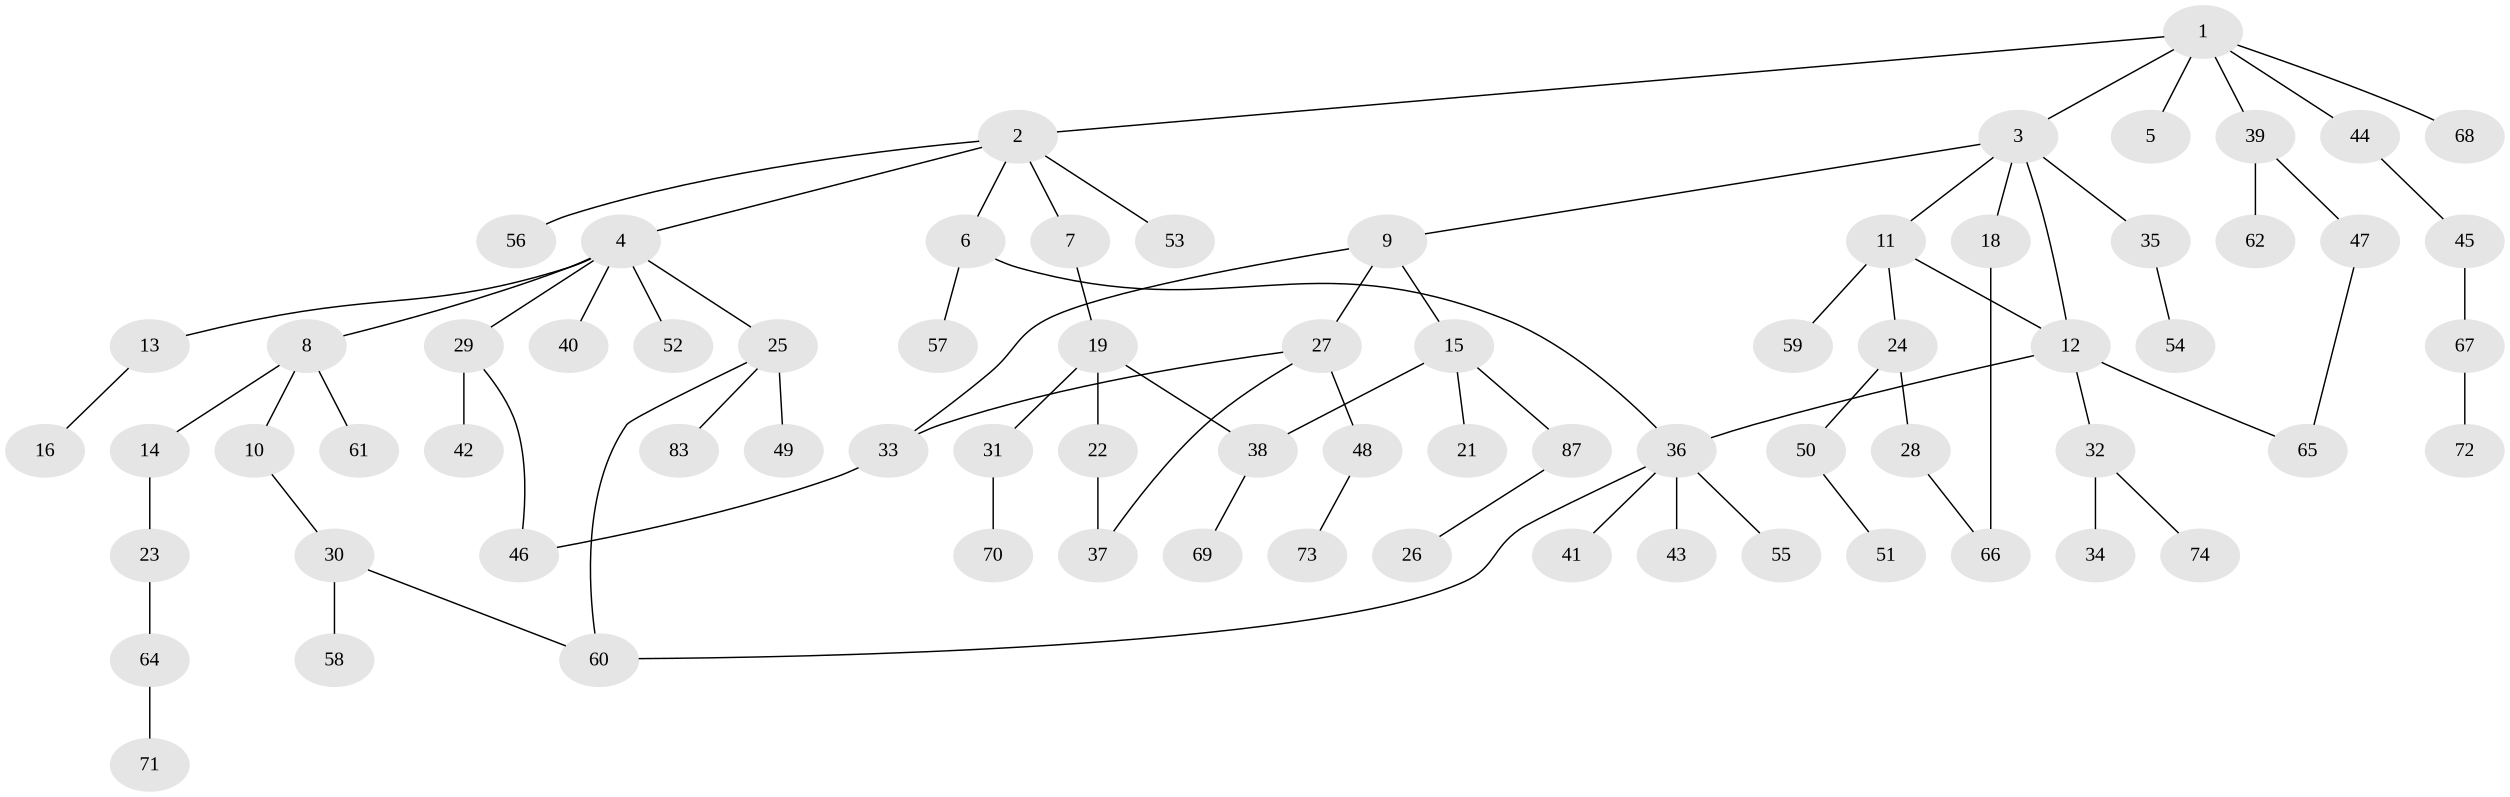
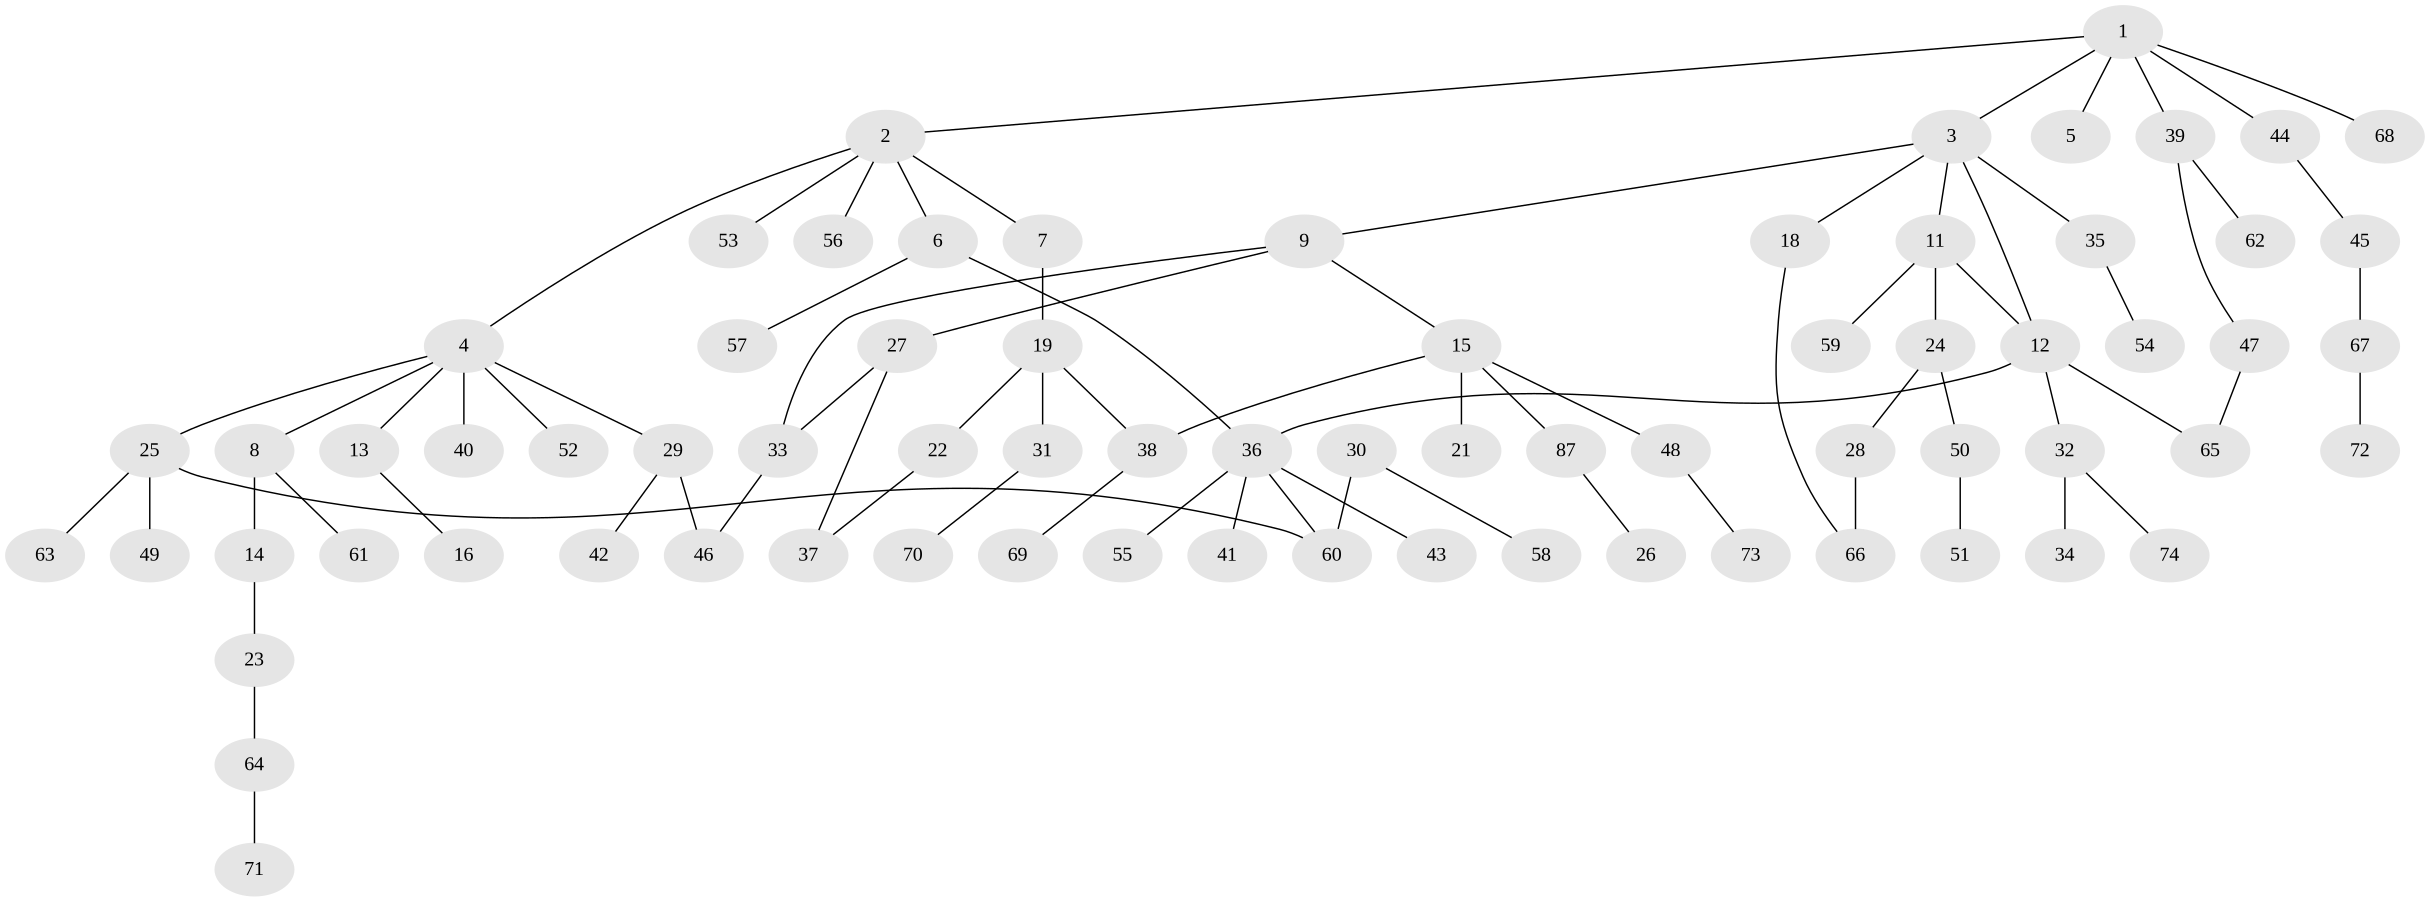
edge "27" -- "48": now "15" -- "48"
node "10": removed
node "83": label "83" -> "63"
